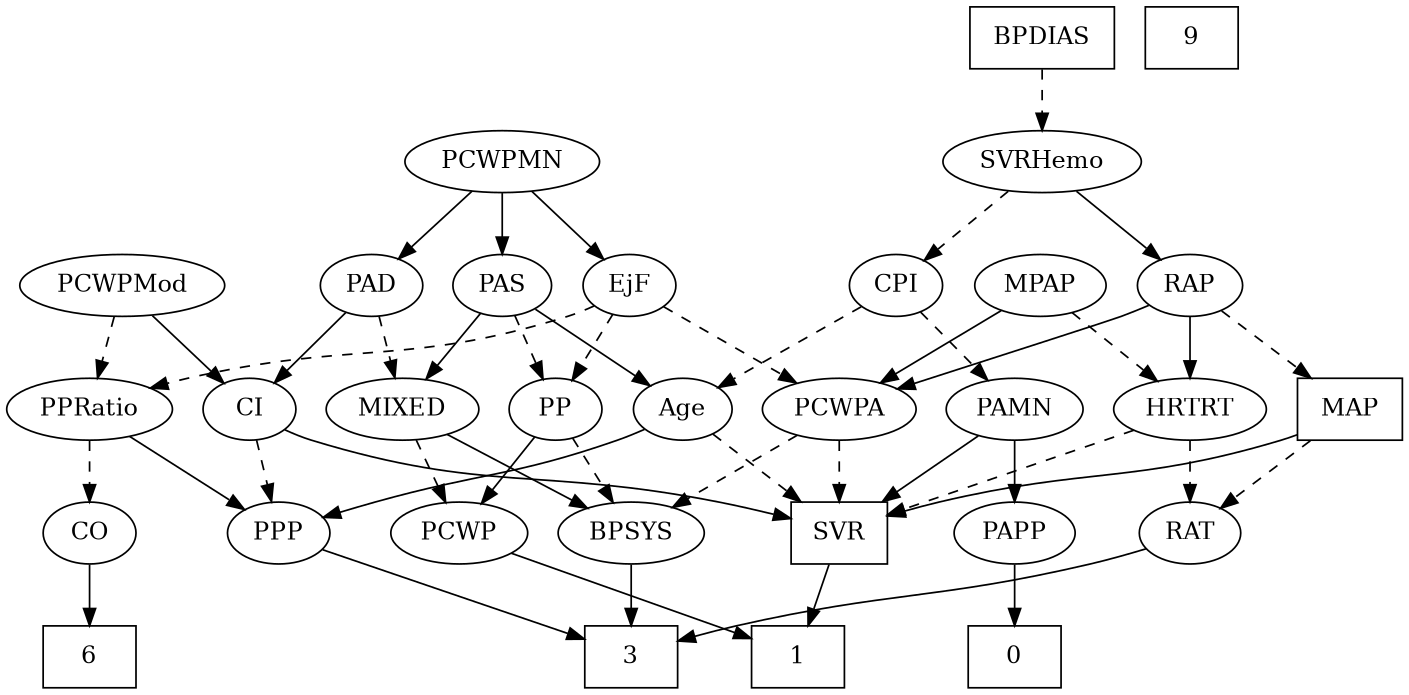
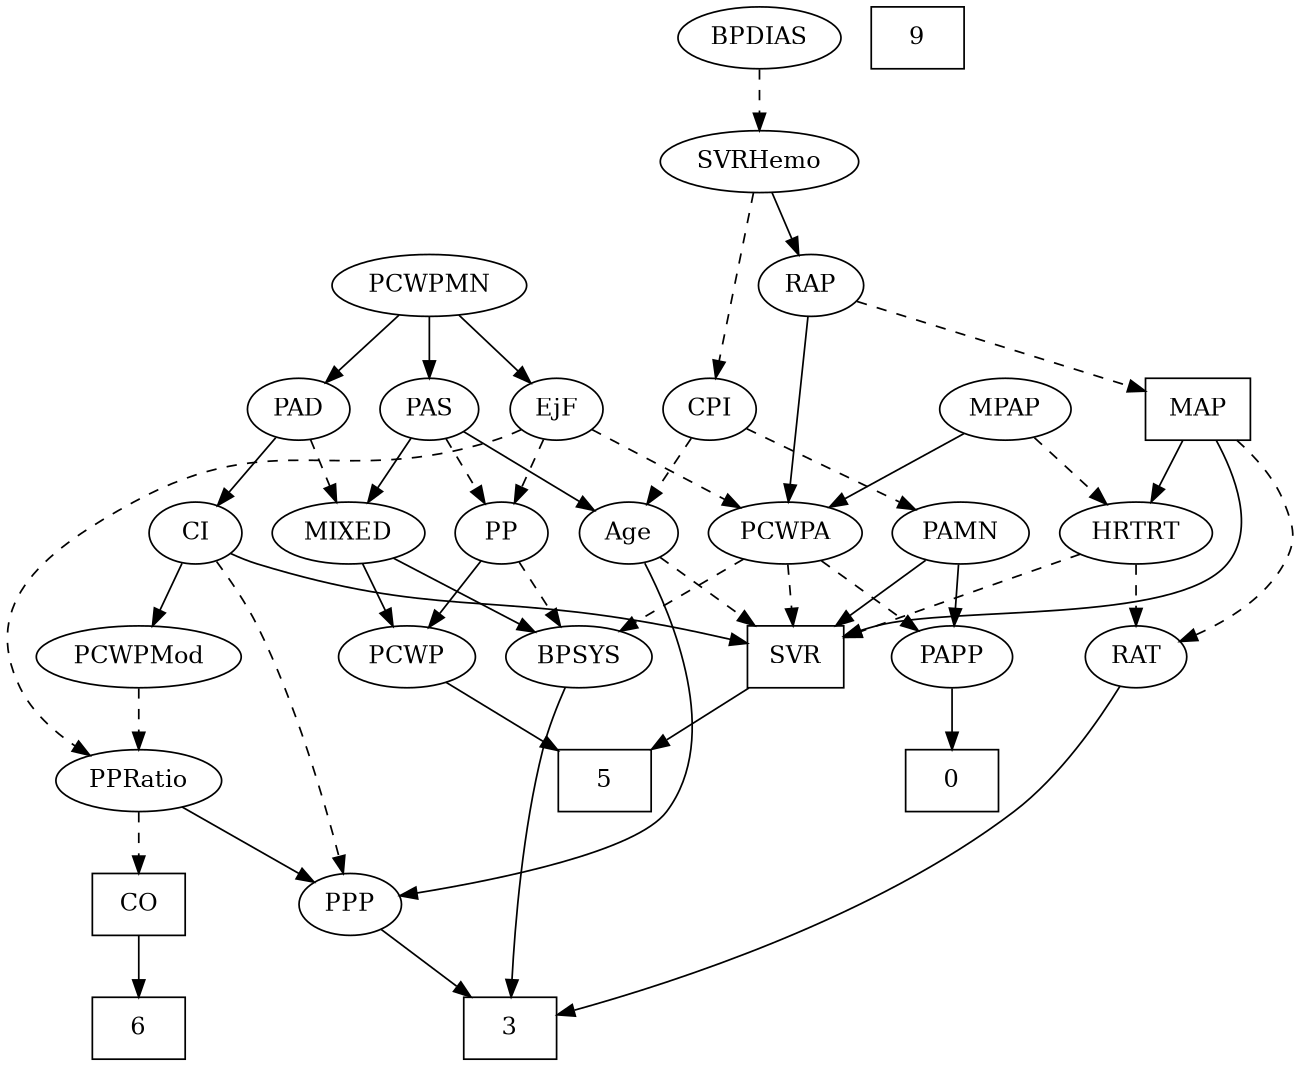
node "BPDIAS": shape box -> ellipse
edge "RAP" -> "HRTRT": now "MAP" -> "HRTRT"
edge "PCWPMod" -> "CI": reversed
edge "MIXED" -> "PCWP": style dashed -> solid
node "CO": shape ellipse -> box
edge "PCWPA" -> "PAPP": added
node "1": label "1" -> "5"
